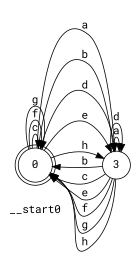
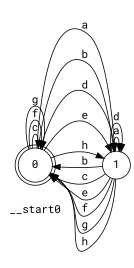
node "3": label "3" -> "1"
